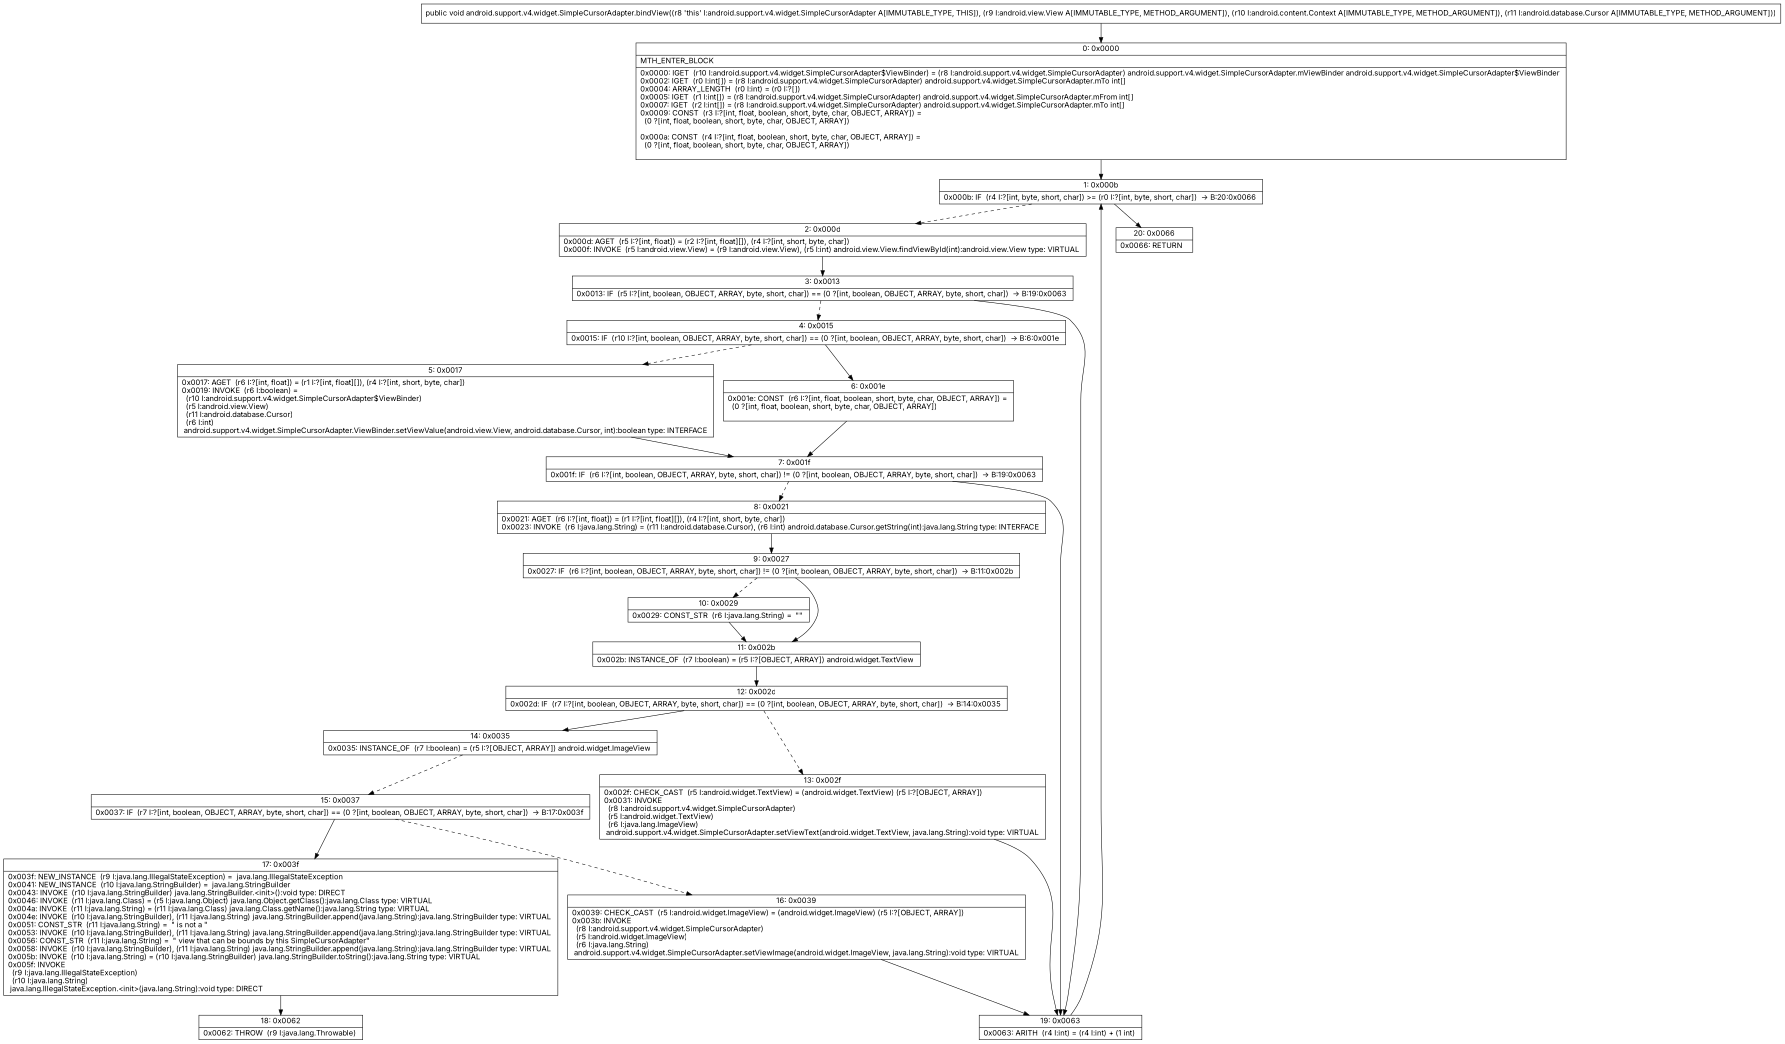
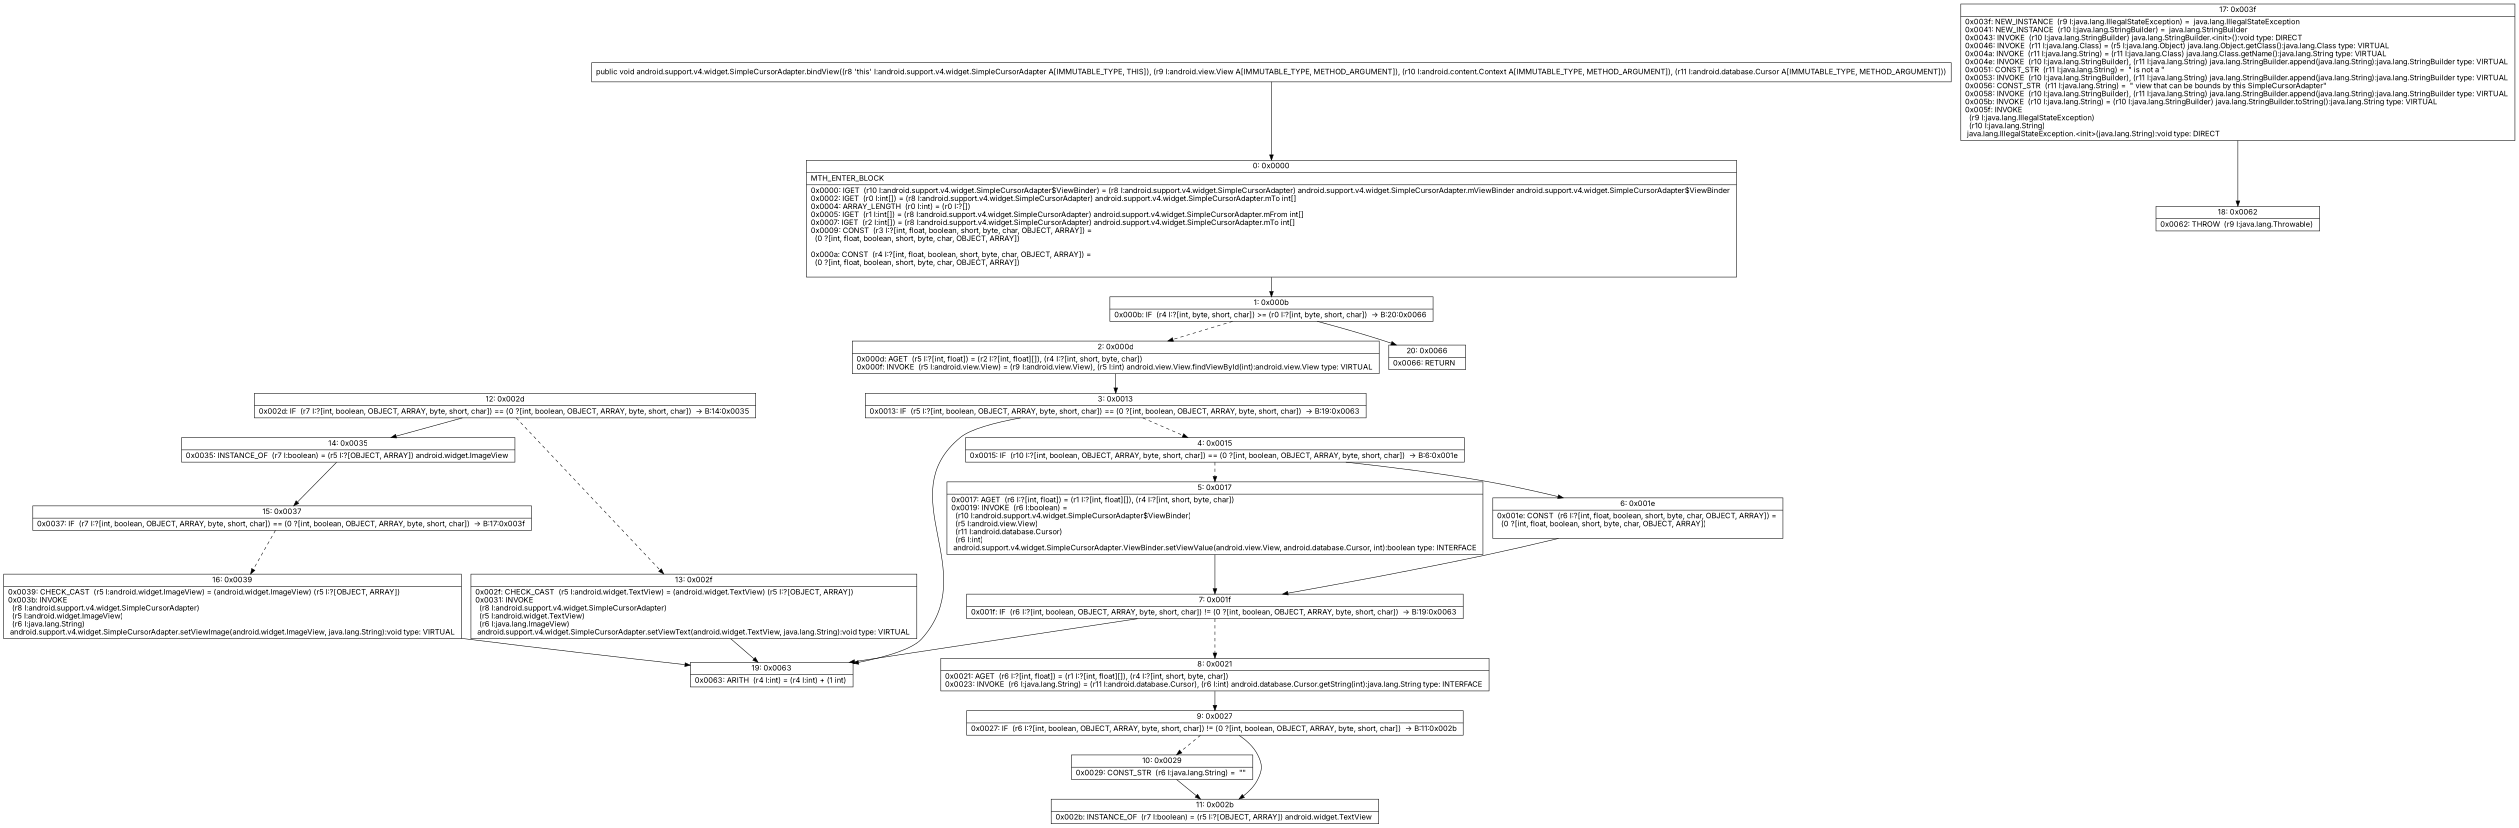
edge "19: 0x0063" -> "1: 0x000b": removed
edge "11: 0x002b" -> "12: 0x002d": removed
edge "14: 0x0035" -> "15: 0x0037": style dashed -> solid
edge "15: 0x0037" -> "17: 0x003f": removed
